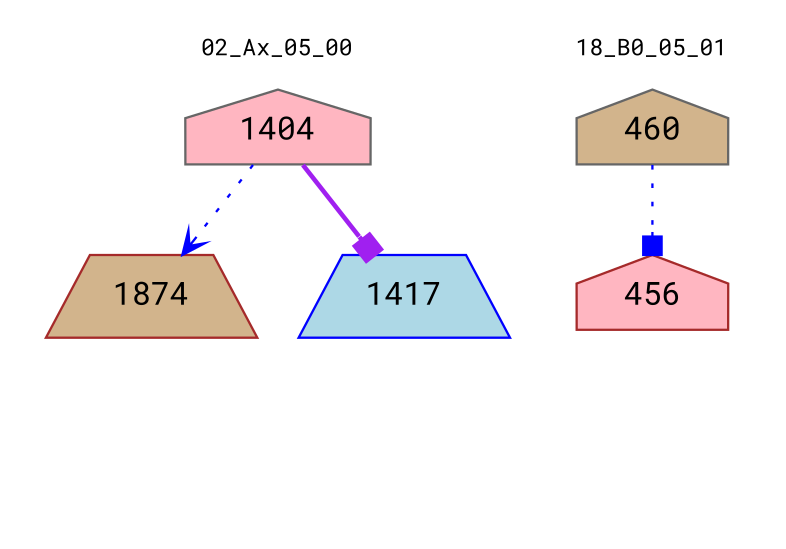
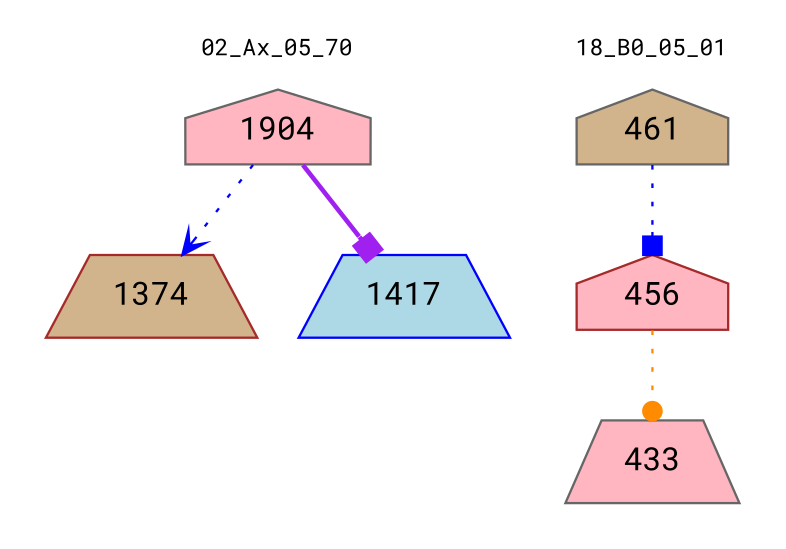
cluster "02_Ax_05_00": label "02_Ax_05_00" -> "02_Ax_05_70"
node "1404": label "1404" -> "1904"
node "460": label "460" -> "461"
node "1874": label "1874" -> "1374"
node "433": added
